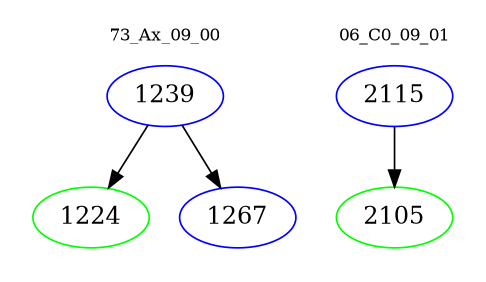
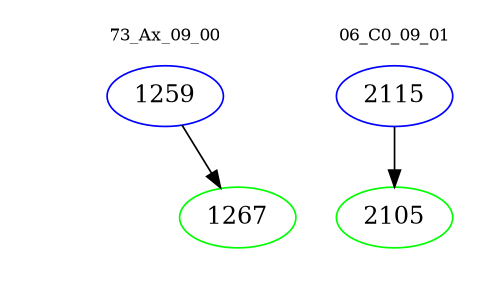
node "1239": label "1239" -> "1259"
node "1224": removed
node "1267": color blue -> green
